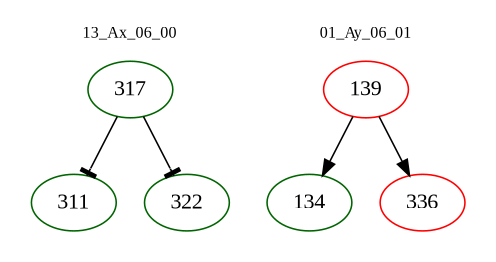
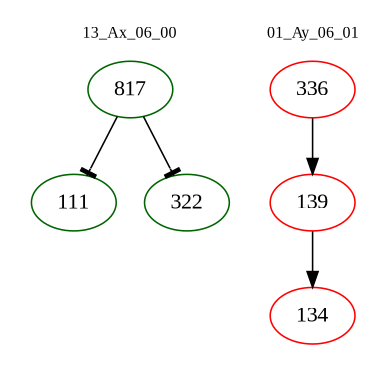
node "317": label "317" -> "817"
edge "139" -> "336": reversed
node "311": label "311" -> "111"
node "134": color darkgreen -> red
